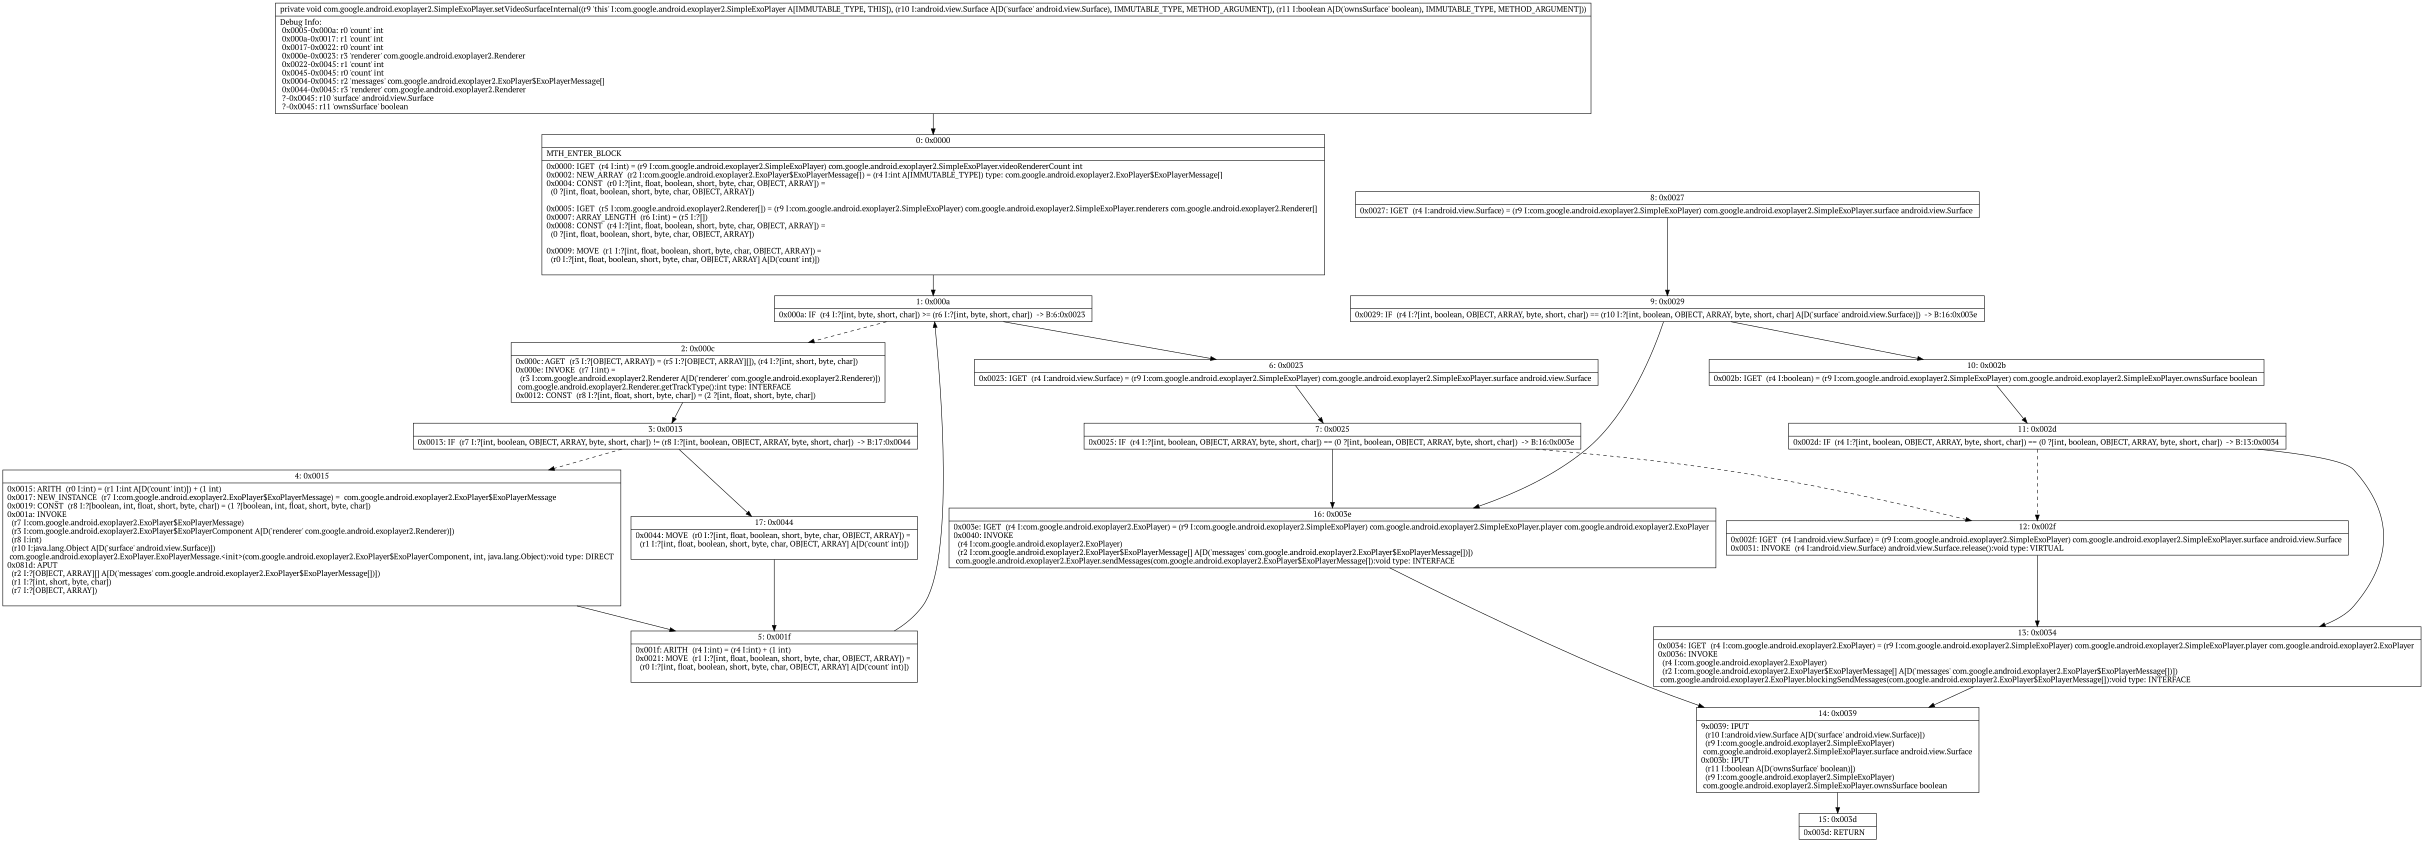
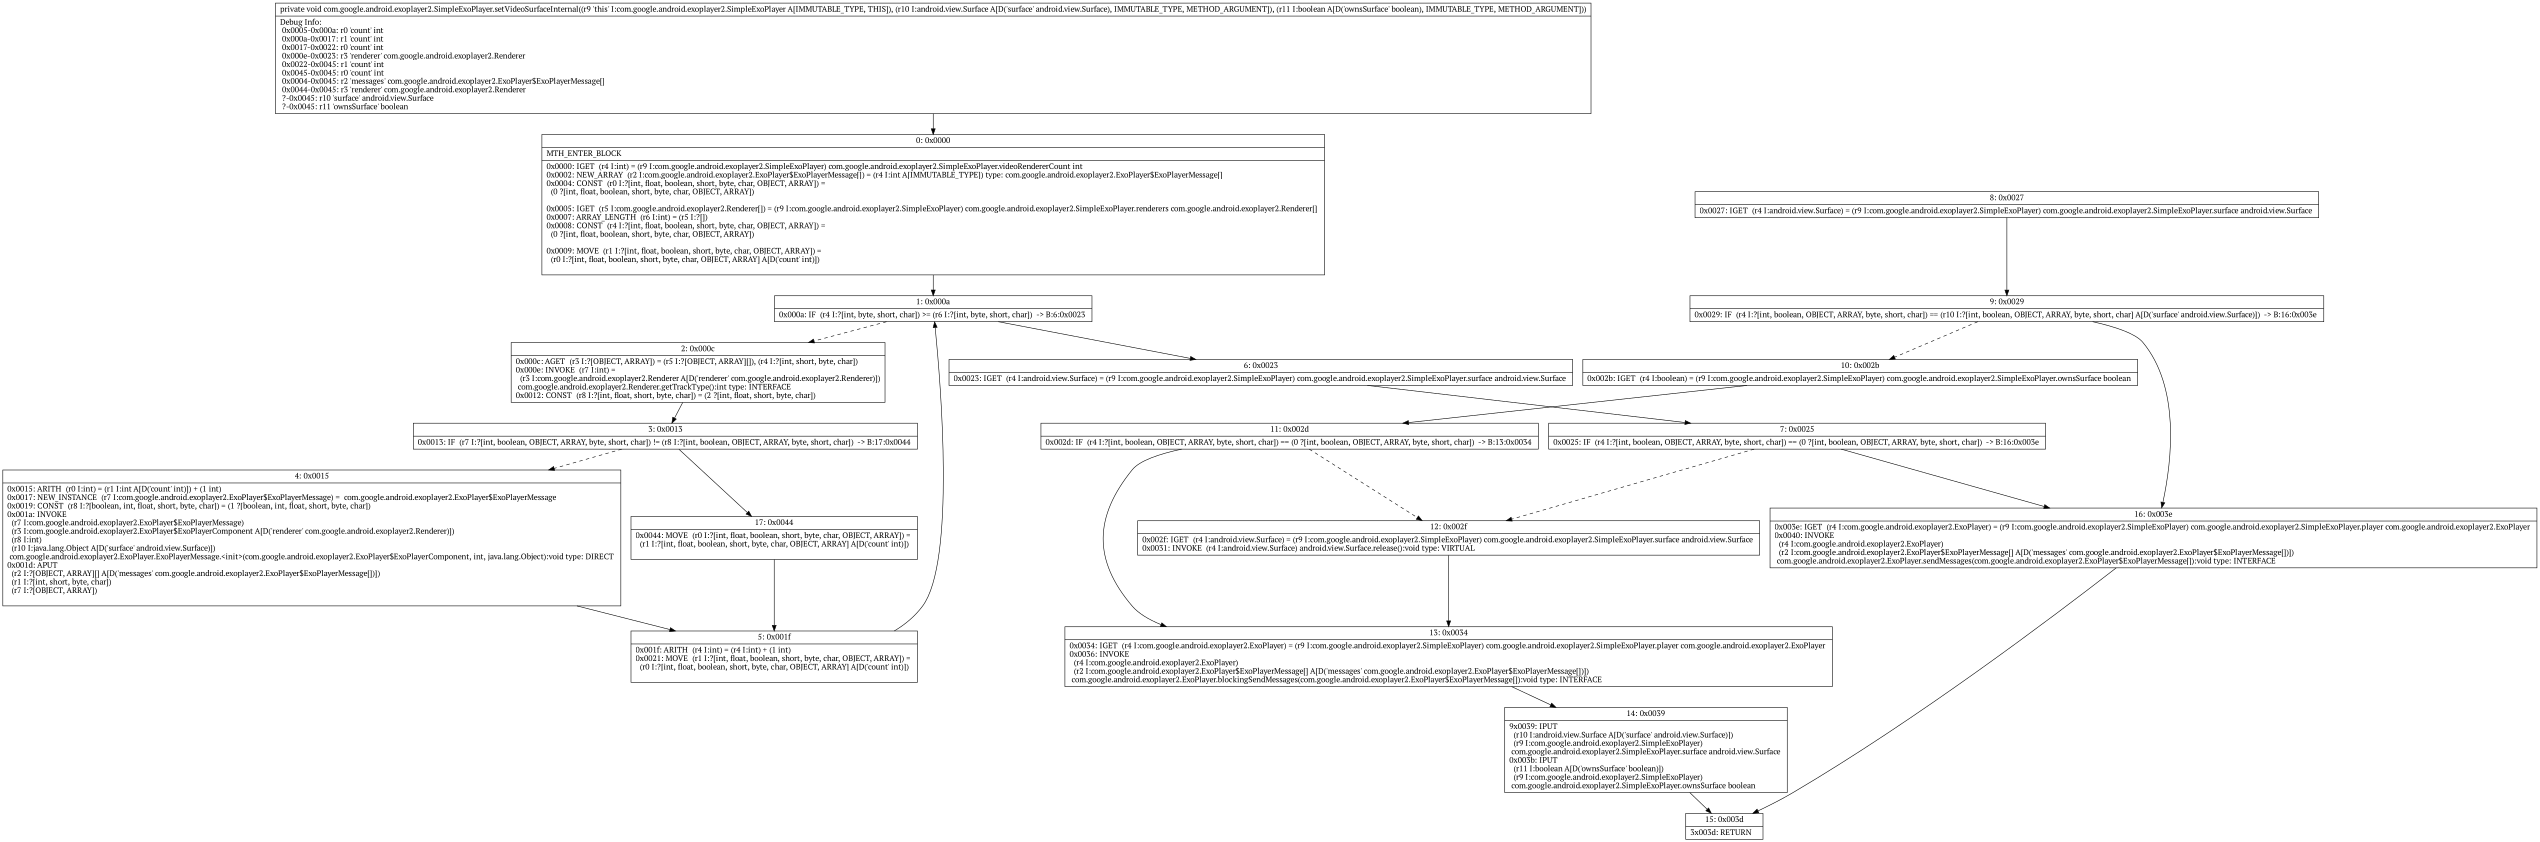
edge "9: 0x0029" -> "10: 0x002b": style solid -> dashed
node "4: 0x0015": text "0x081d: APUT" -> "0x001d: APUT"
edge "16: 0x003e" -> "14: 0x0039": now "16: 0x003e" -> "15: 0x003d"
node "15: 0x003d": text "0x003d: RETURN" -> "3x003d: RETURN"
